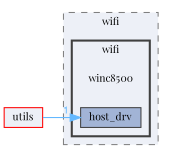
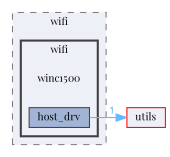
node "winc8500": label "winc8500" -> "winc1500"
edge "utils" -> "host_drv": reversed
